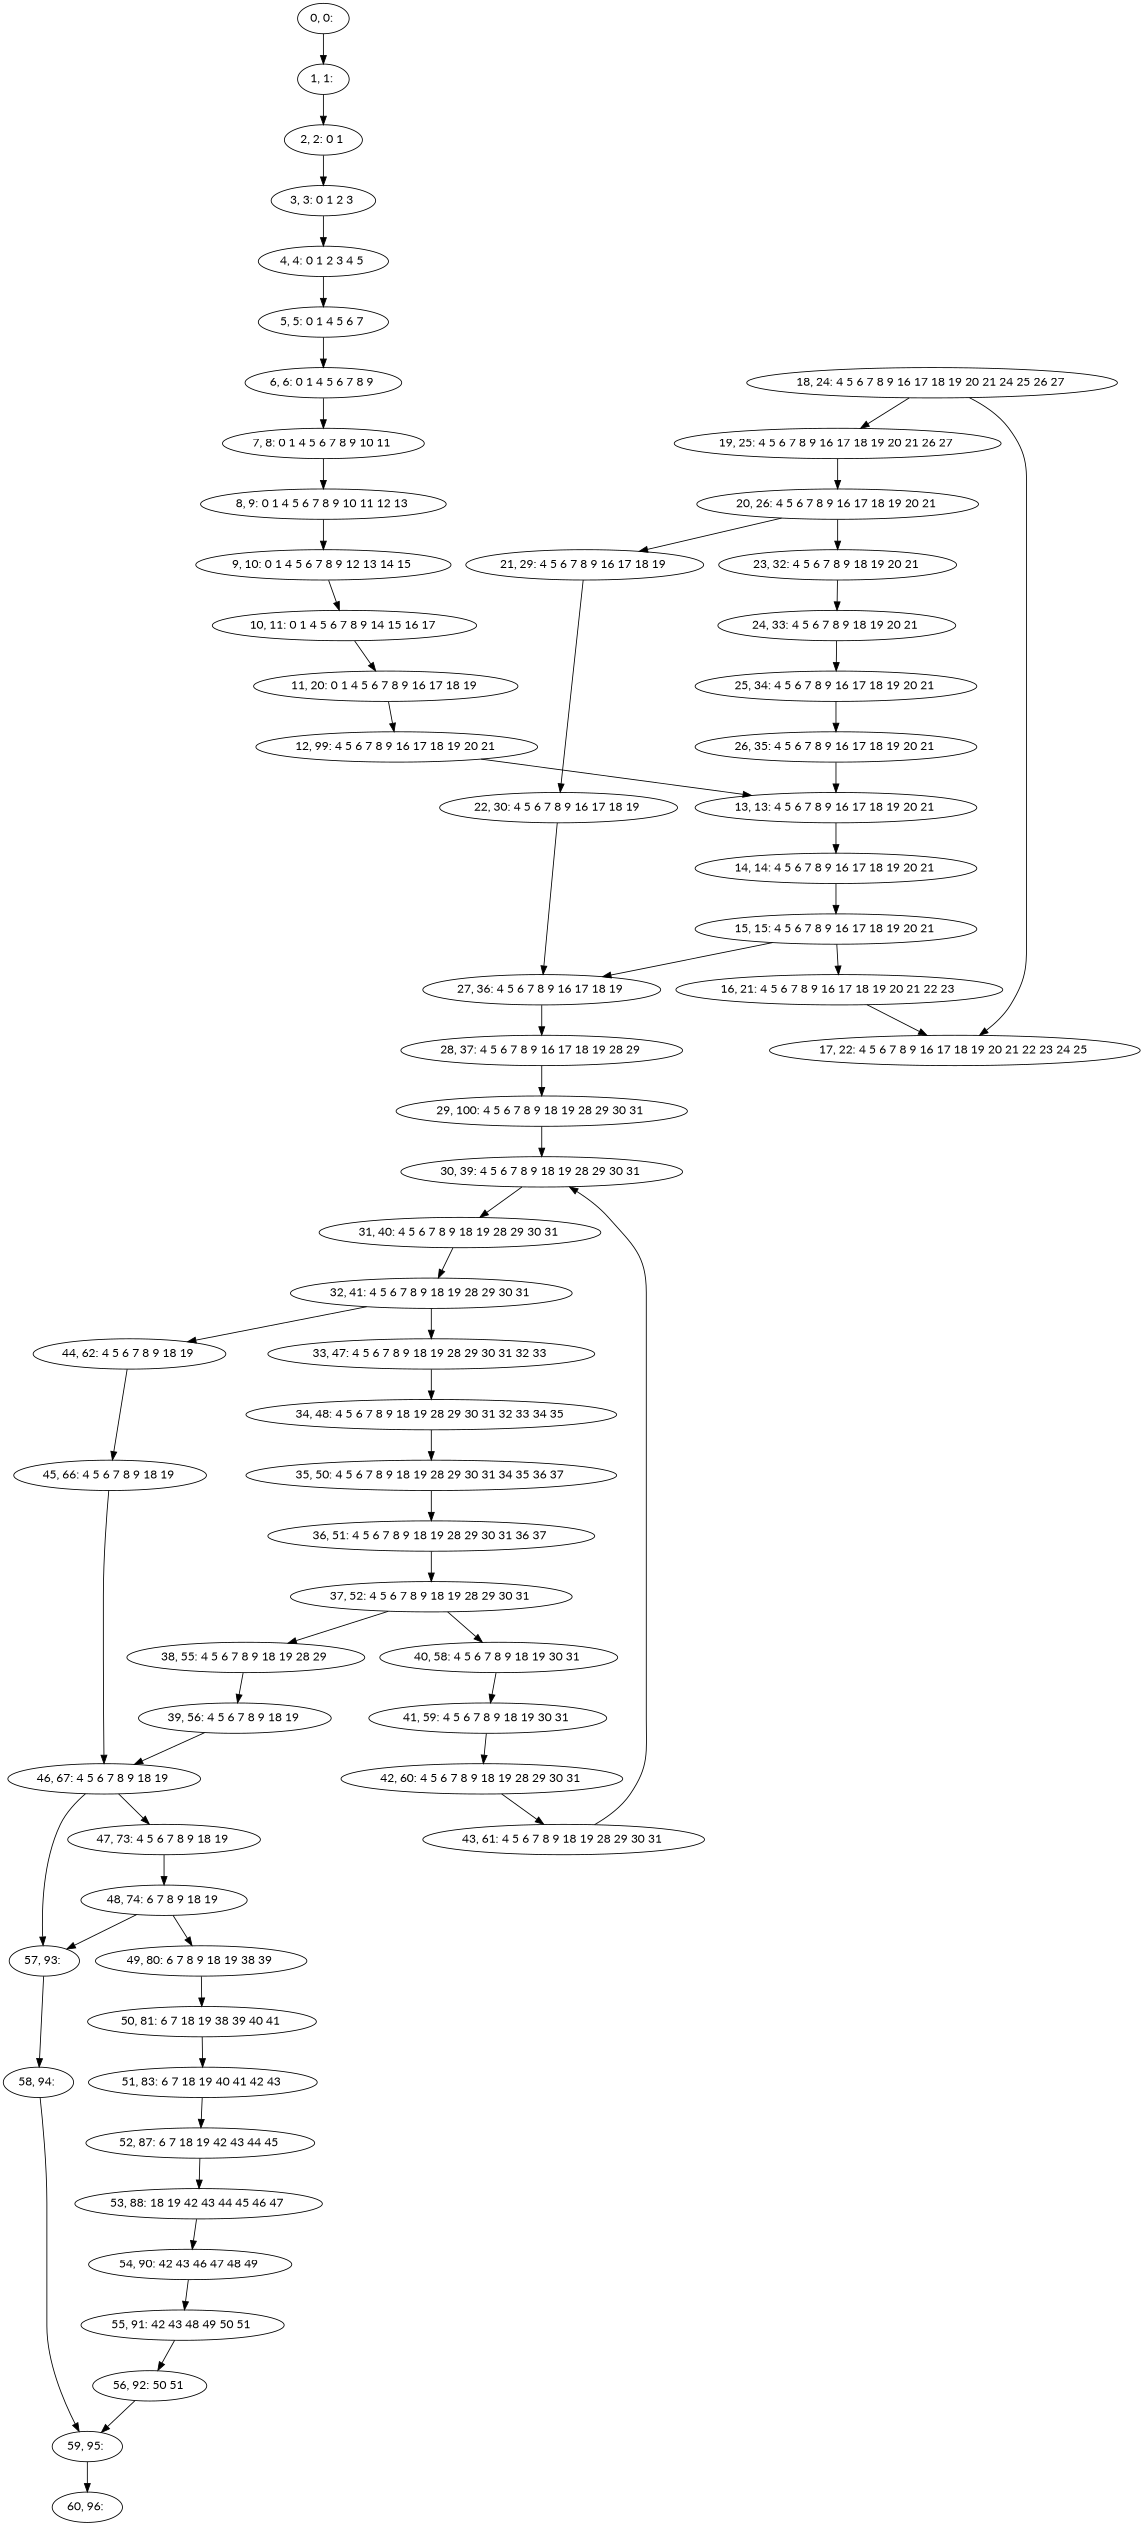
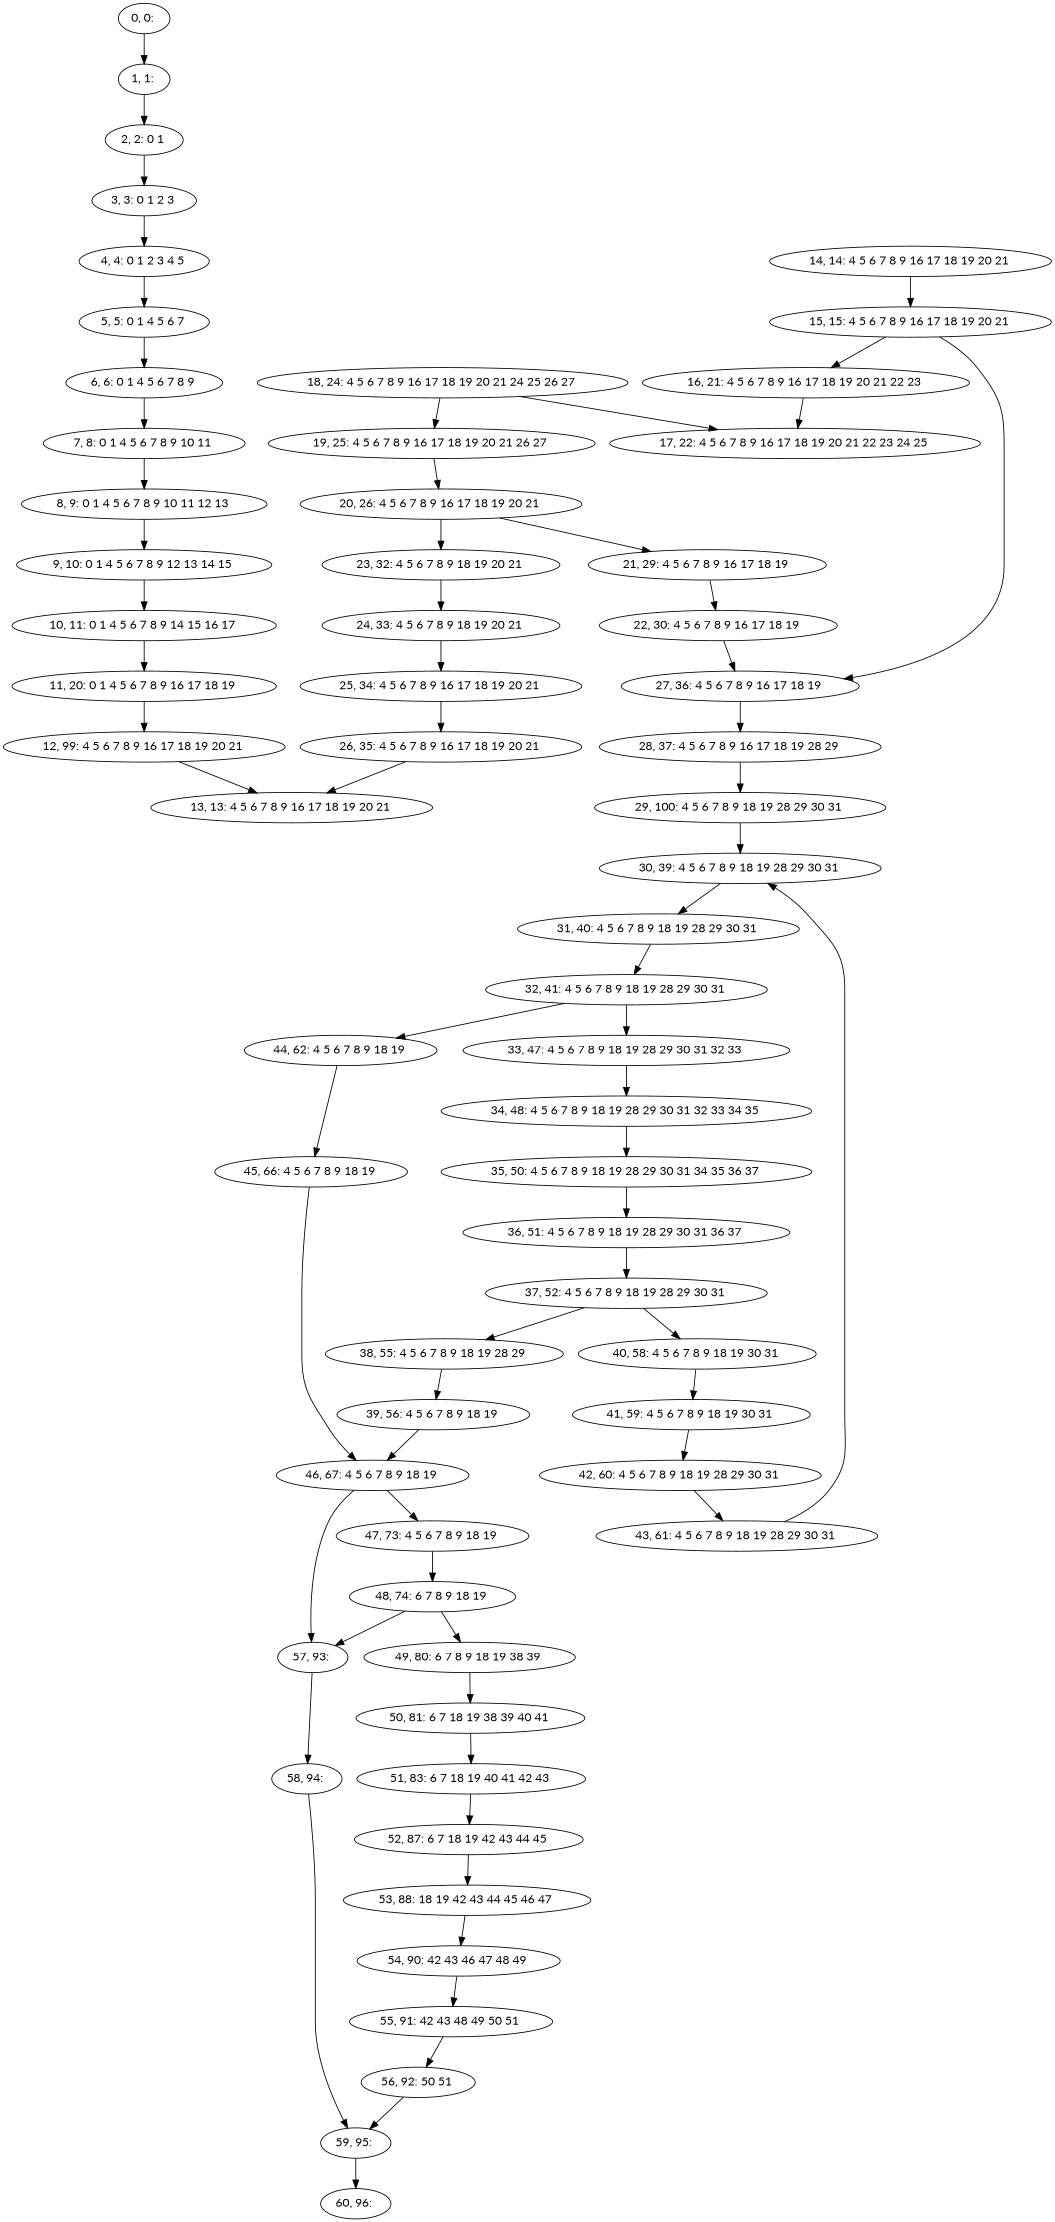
edge "13, 13: 4 5 6 7 8 9 16 17 18 19 20 21" -> "14, 14: 4 5 6 7 8 9 16 17 18 19 20 21": removed
